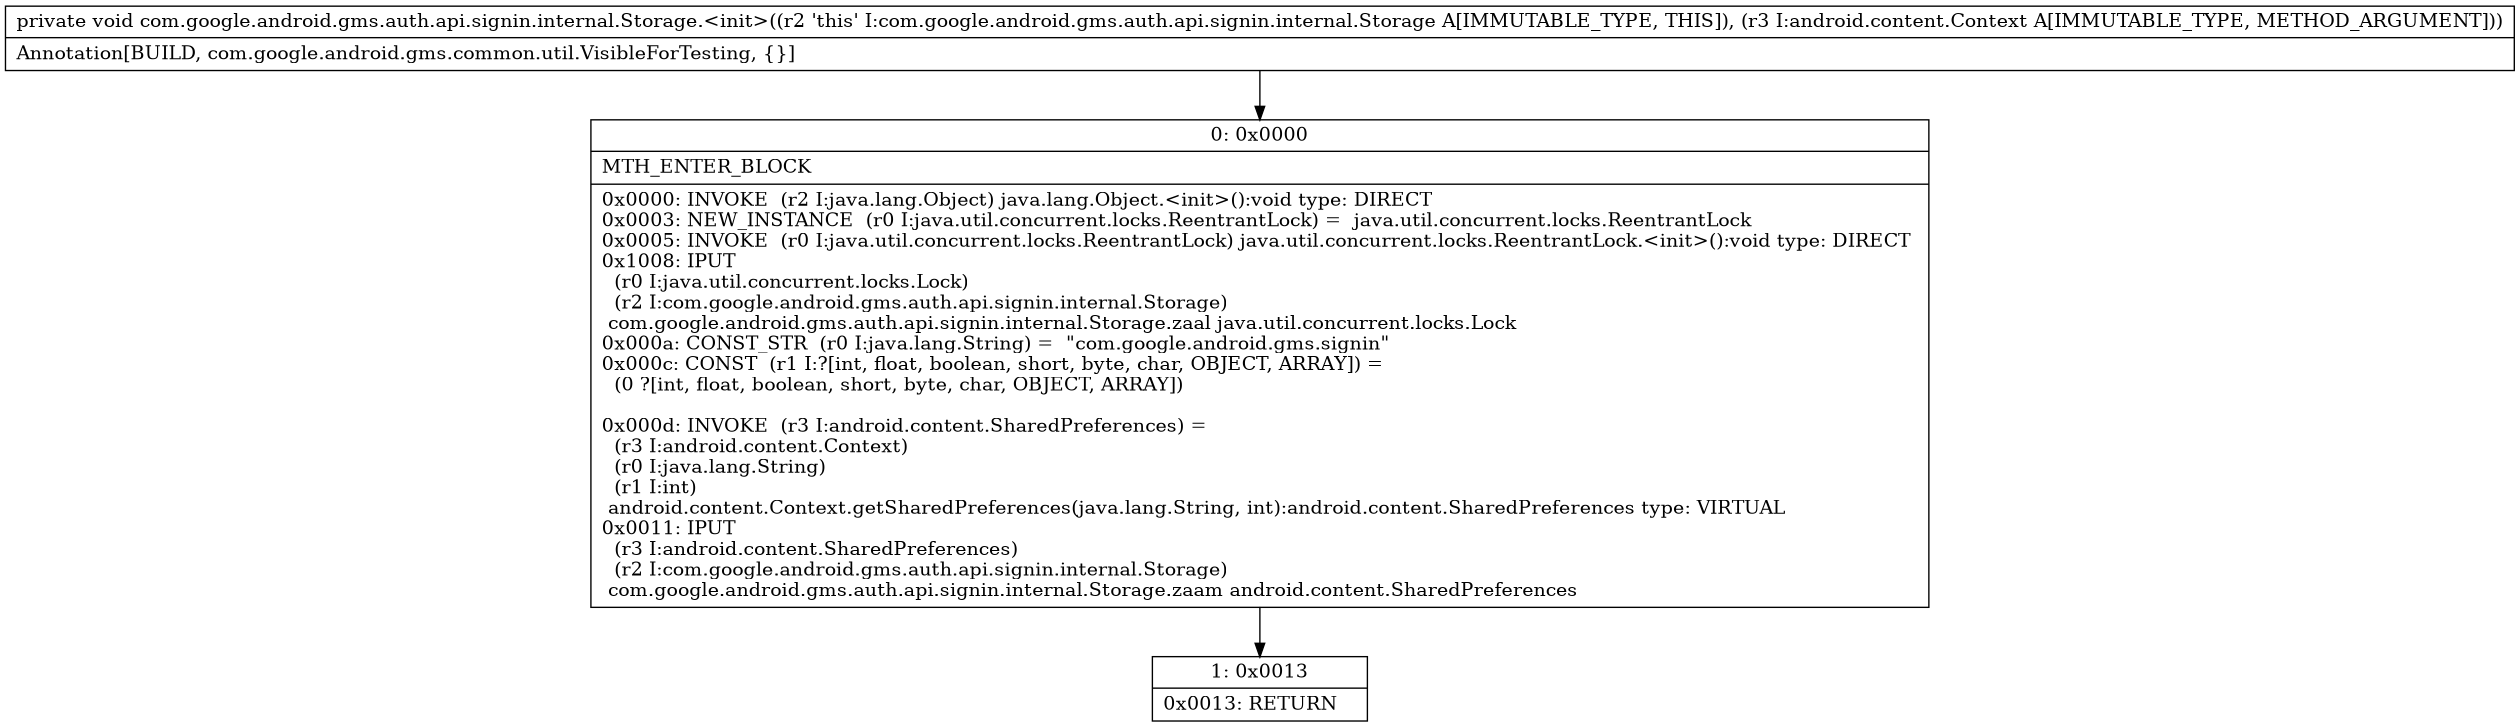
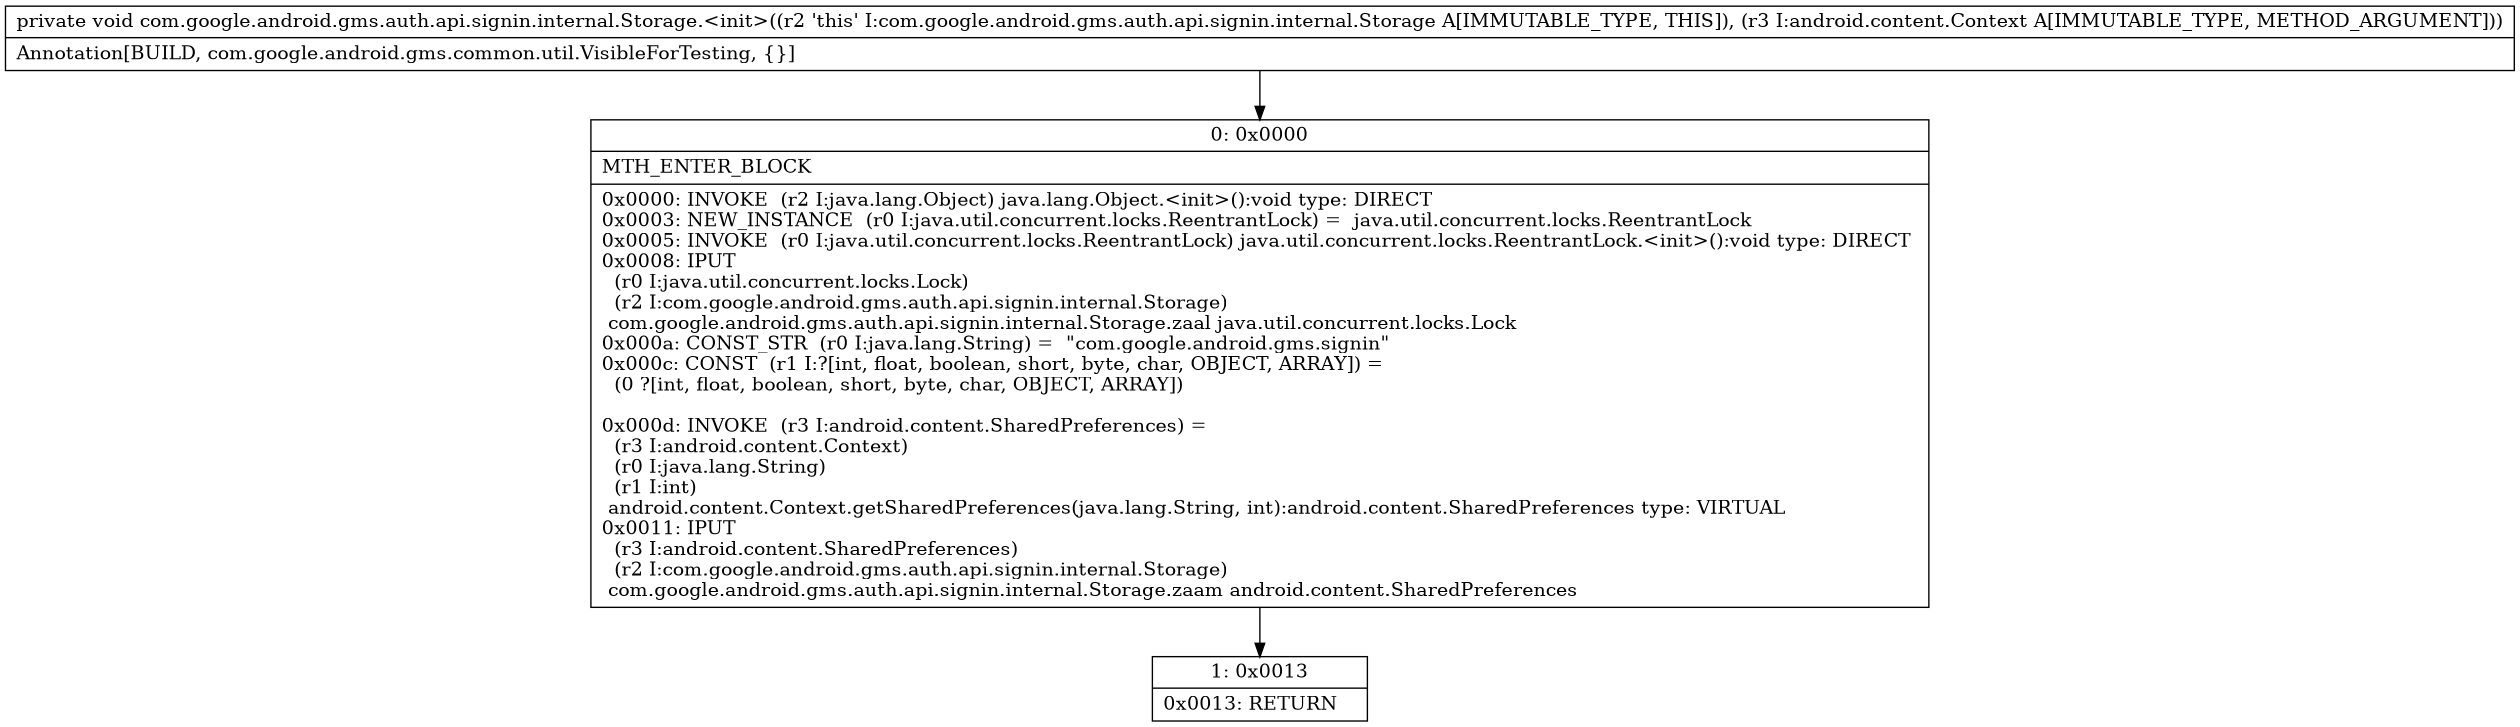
node "0: 0x0000": text "0x1008: IPUT" -> "0x0008: IPUT"
